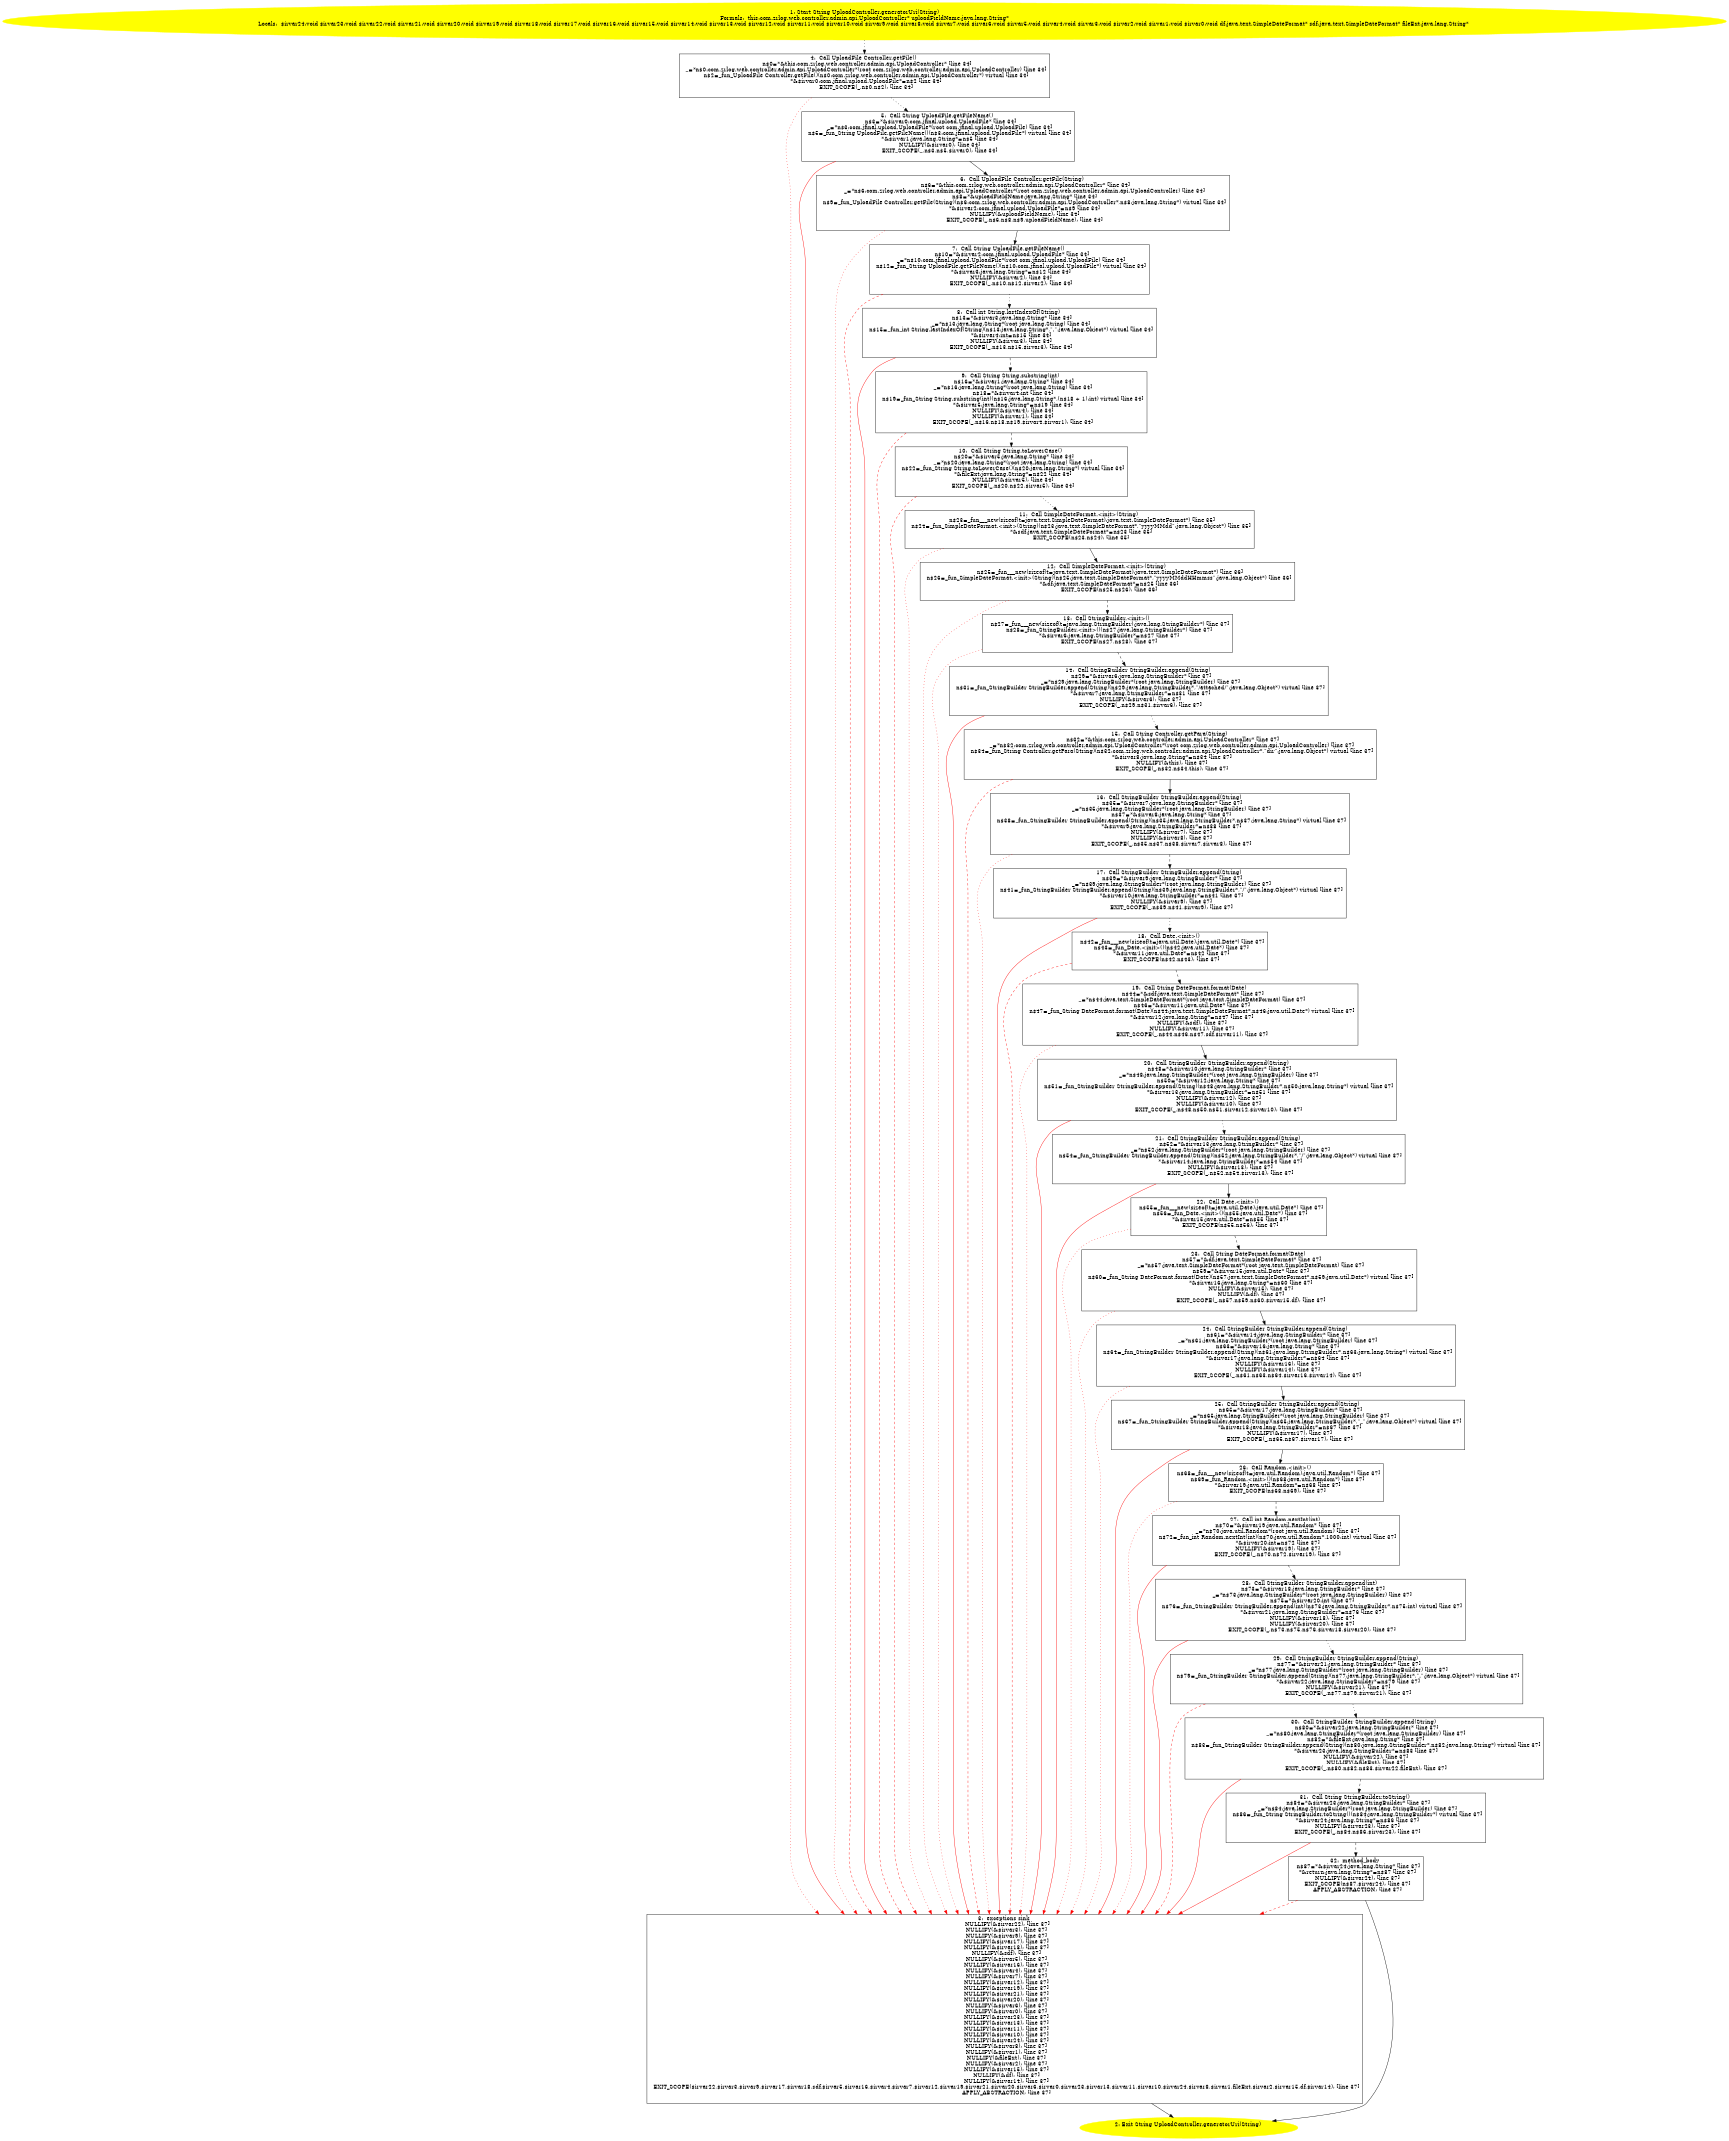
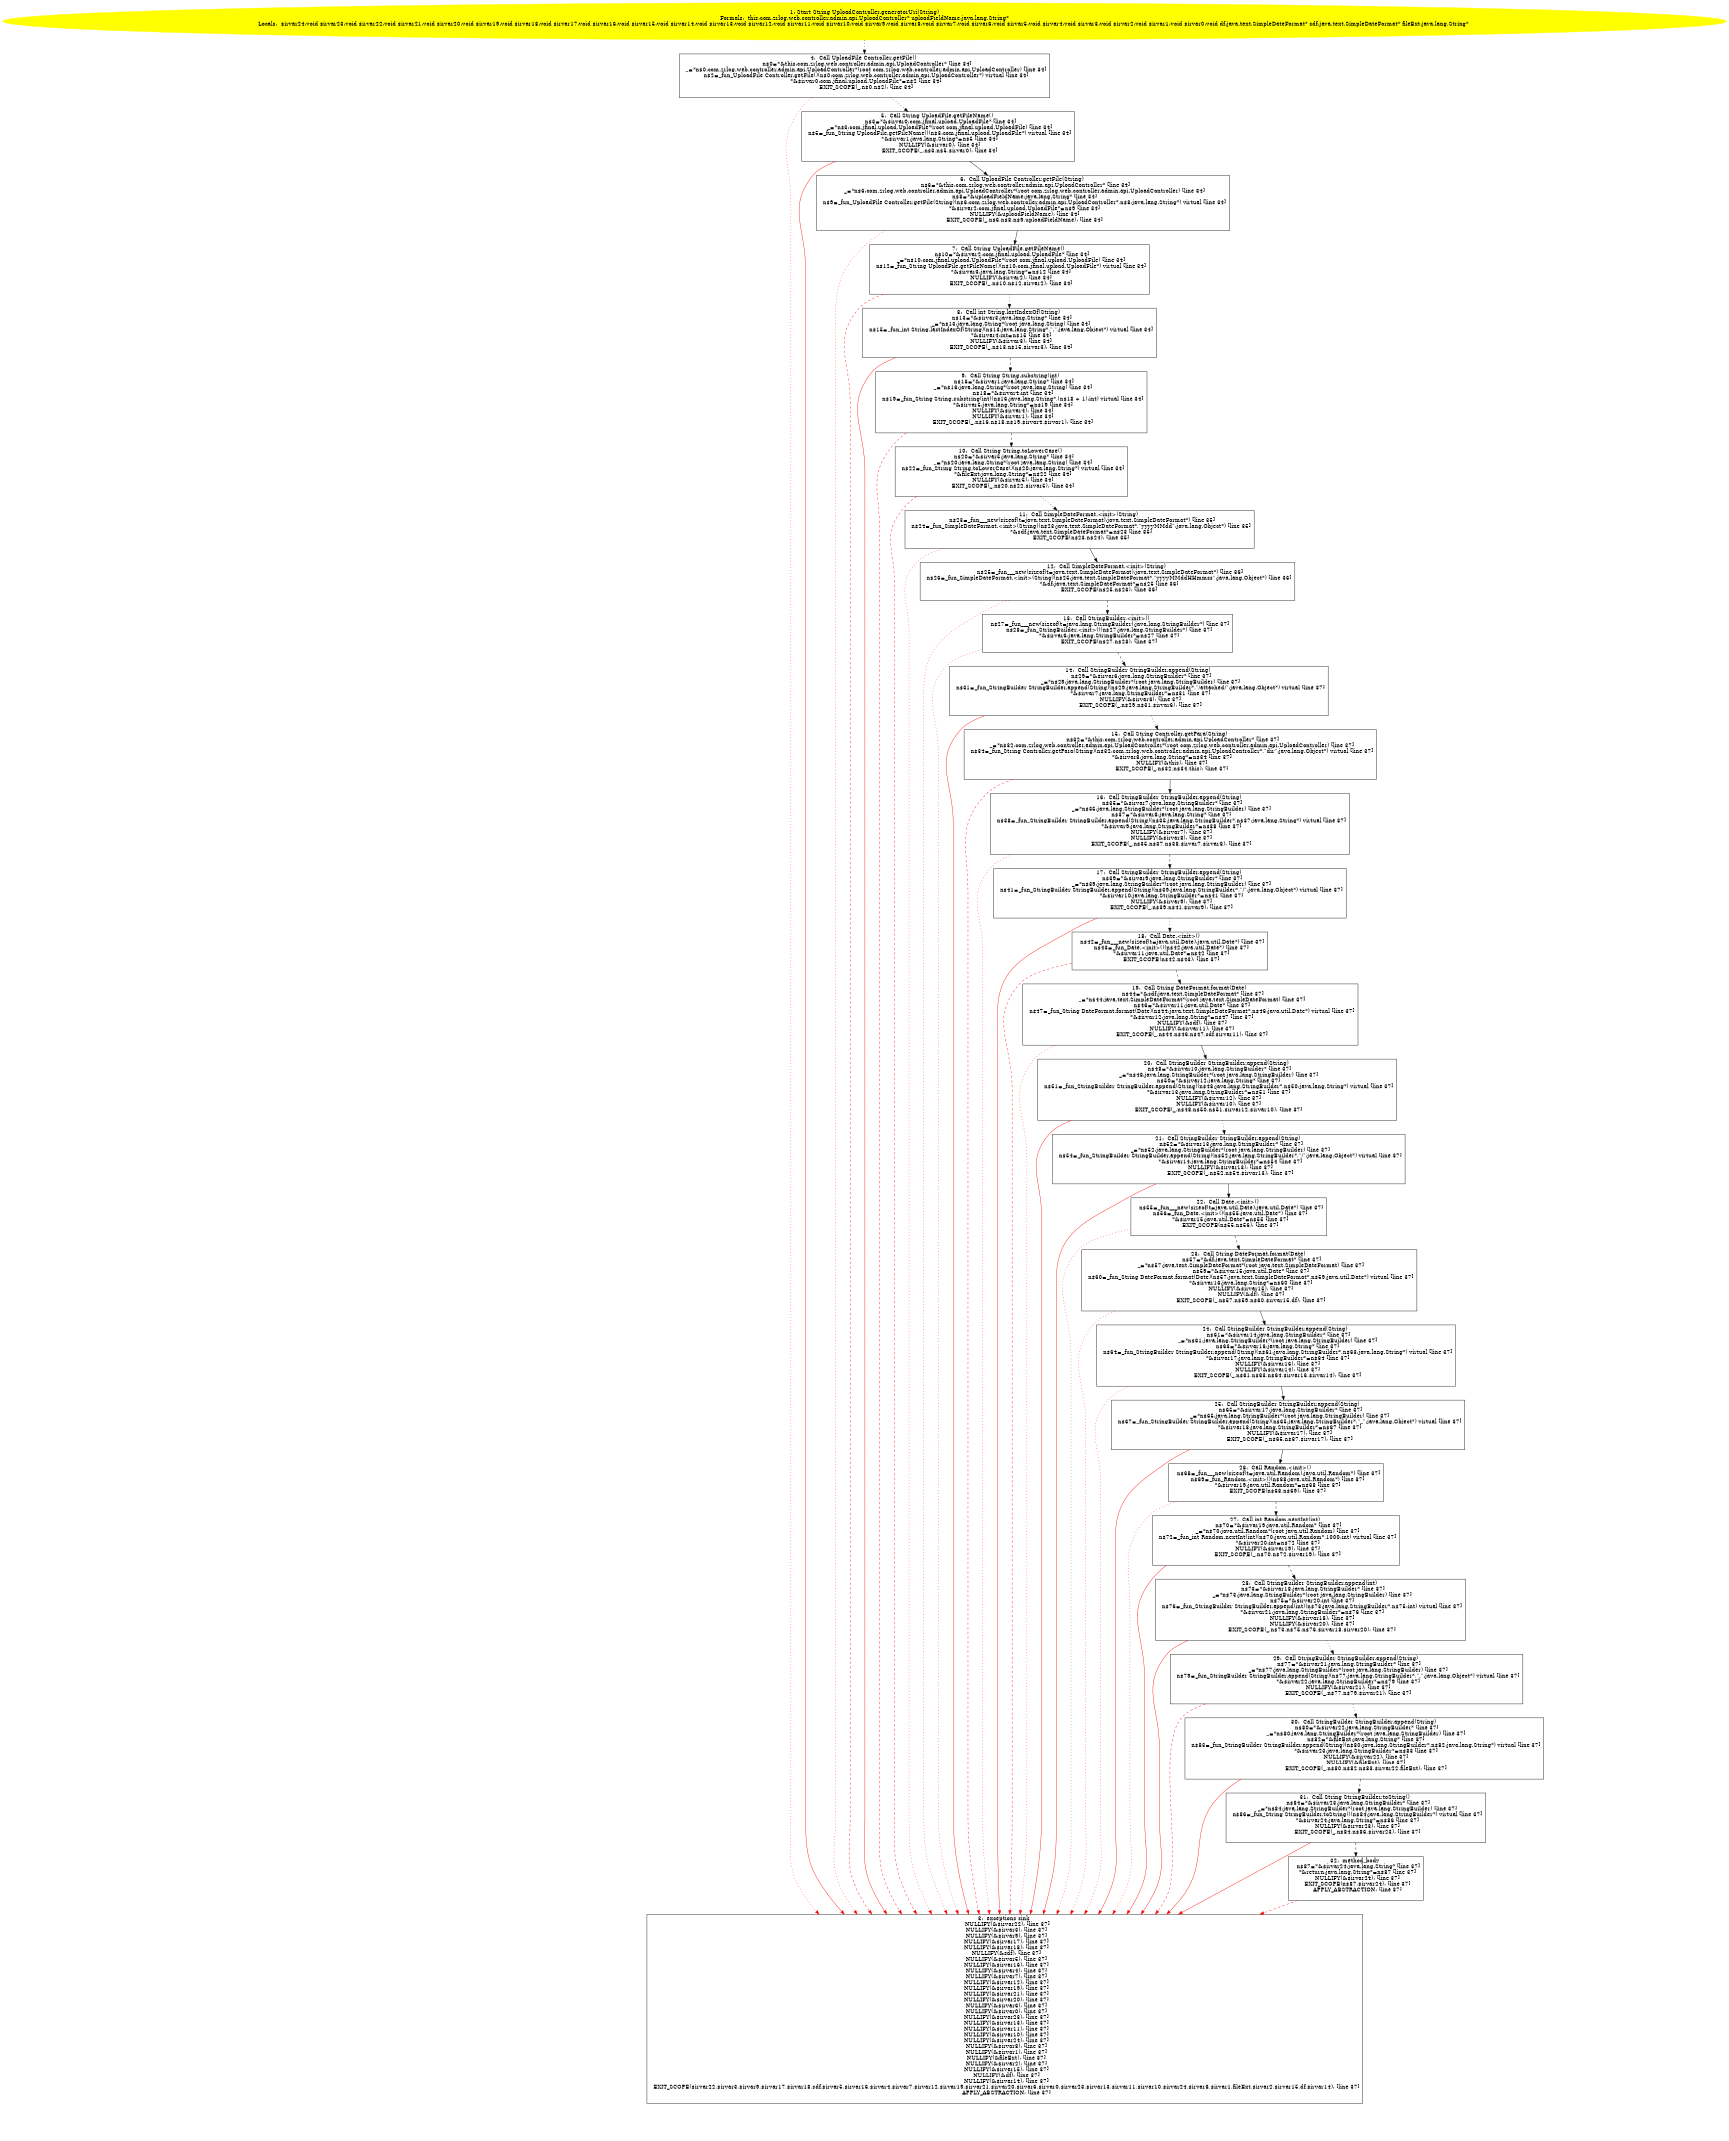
node "2: Exit String UploadController.generatorUri(String)": removed
